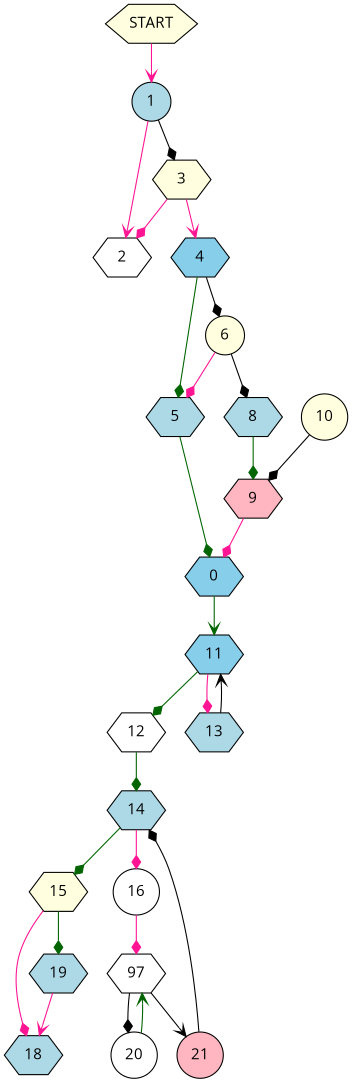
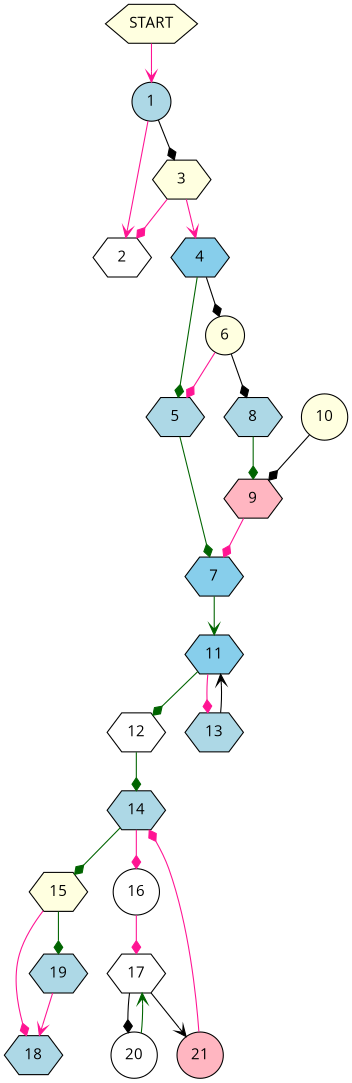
node "0": label "0" -> "7"
edge "21" -> "14": color black -> deeppink
node "97": label "97" -> "17"
